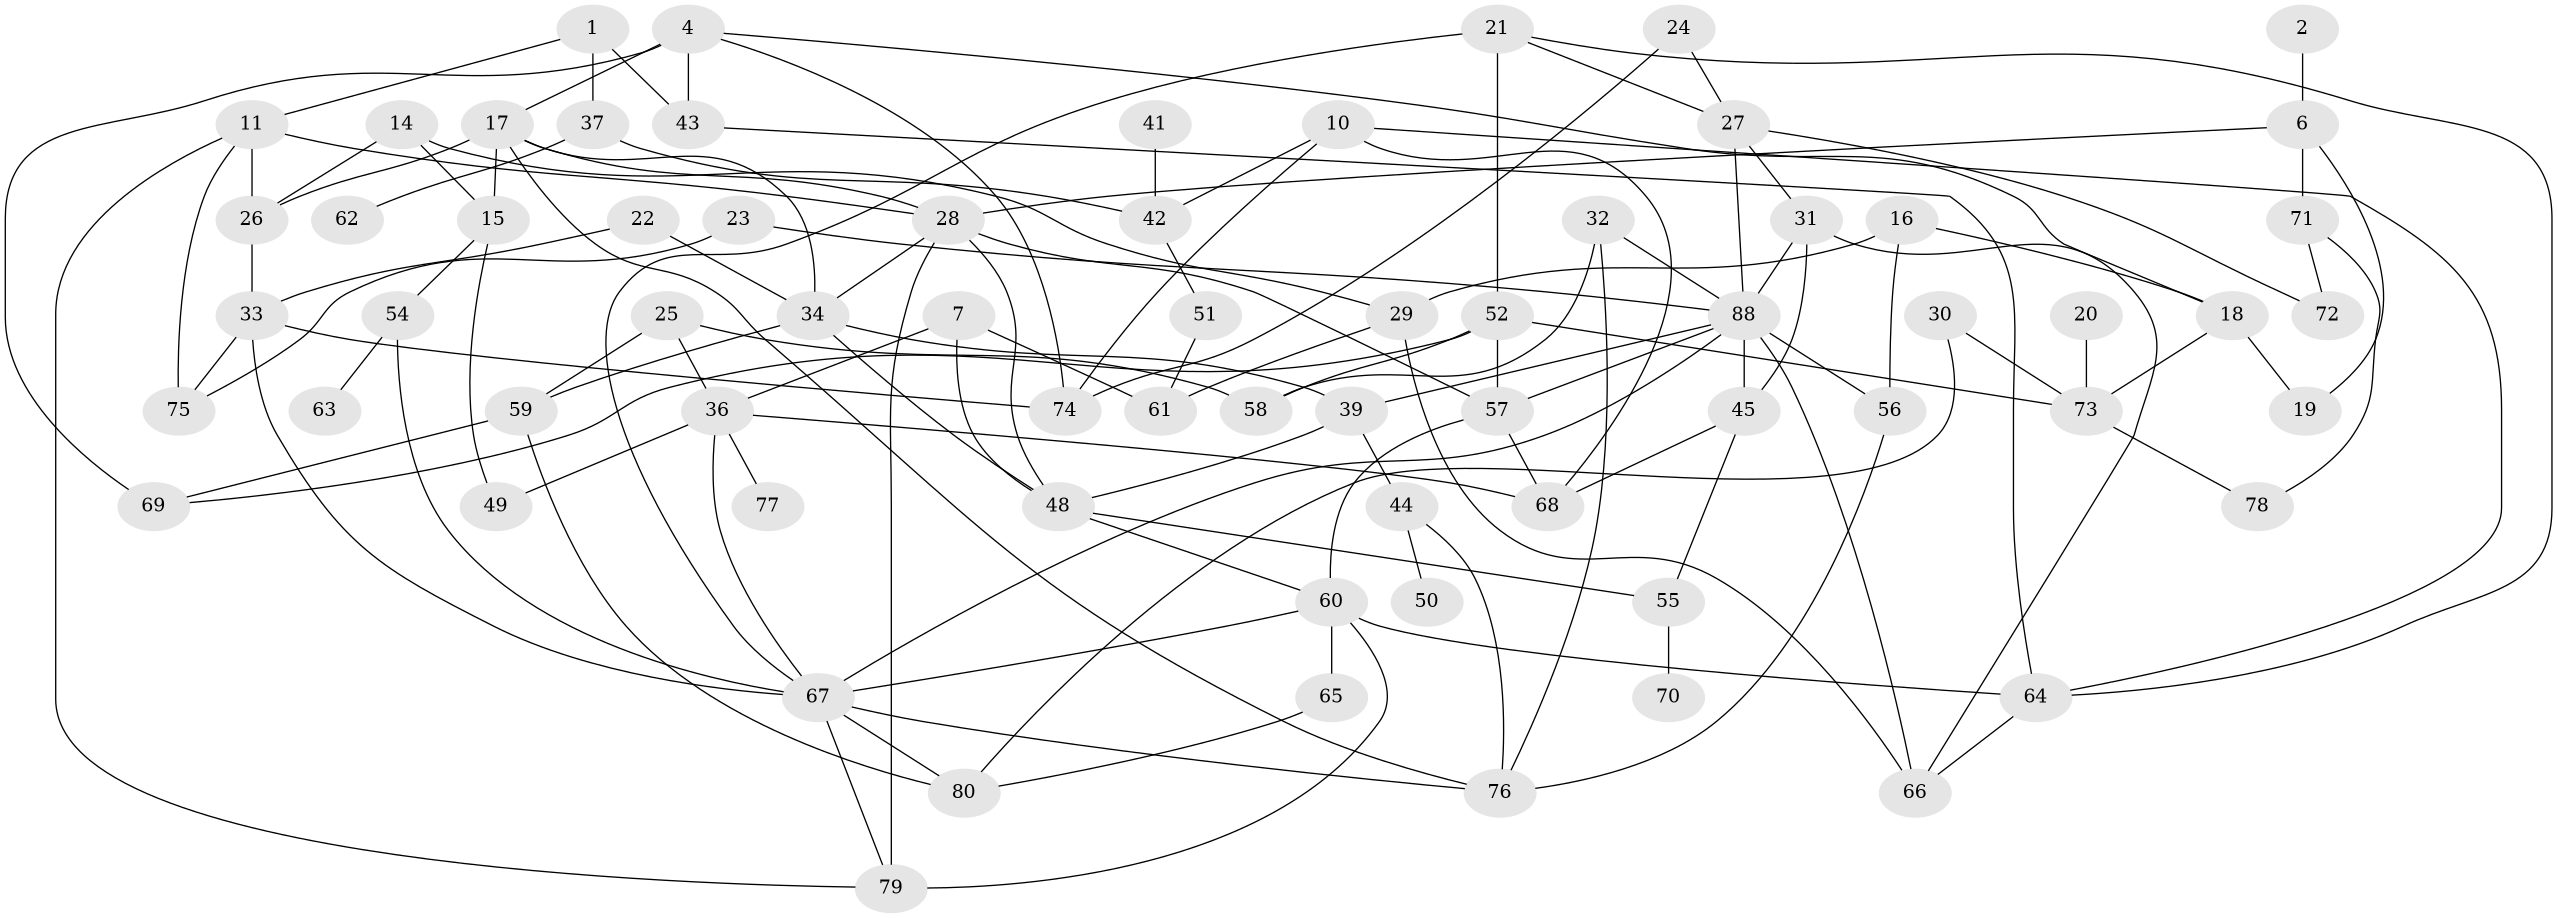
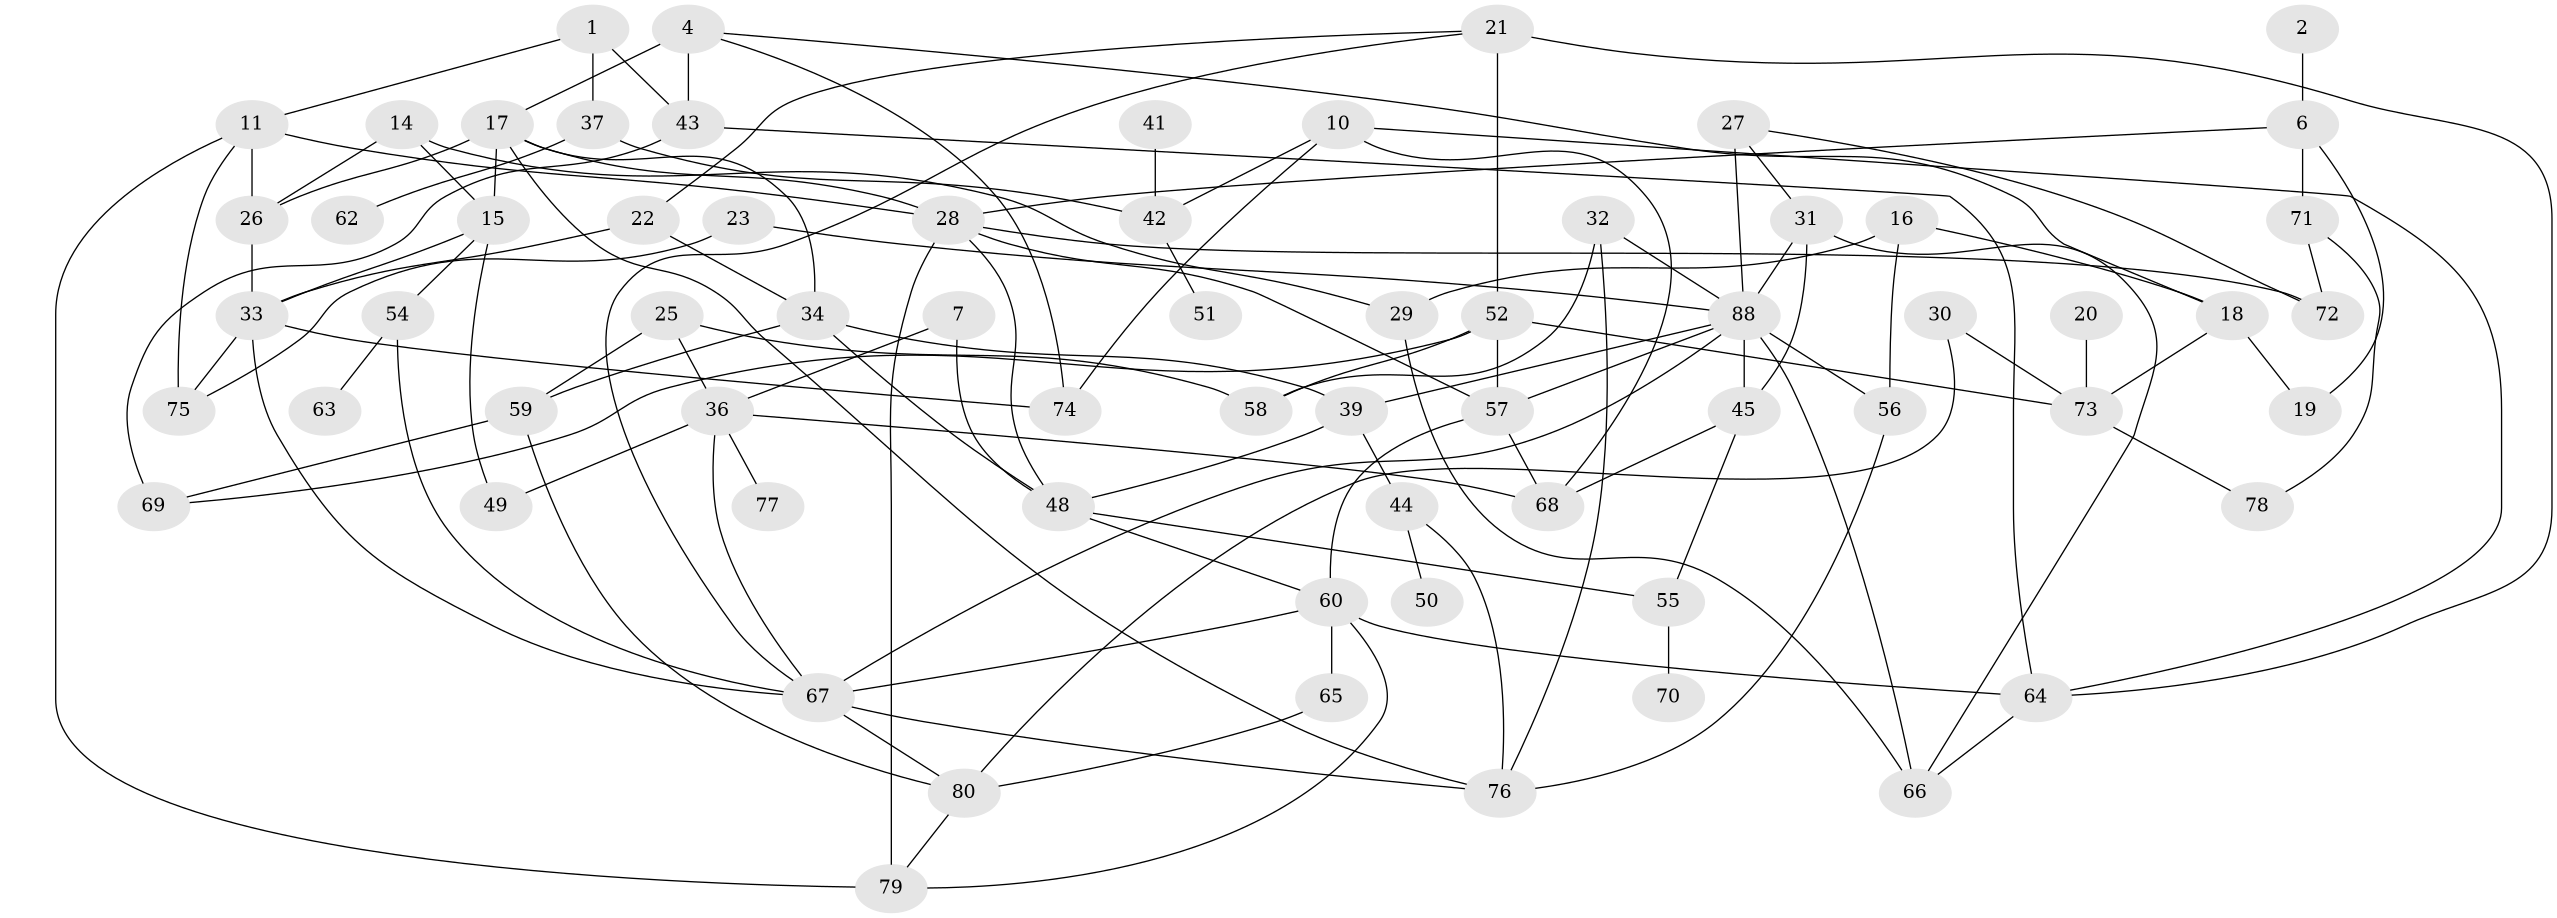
node "24": removed
edge "21" -- "27": now "21" -- "22"
edge "4" -- "69": now "43" -- "69"
edge "15" -- "33": added
edge "28" -- "34": now "28" -- "72"
node "61": removed
edge "67" -- "79": now "80" -- "79"
